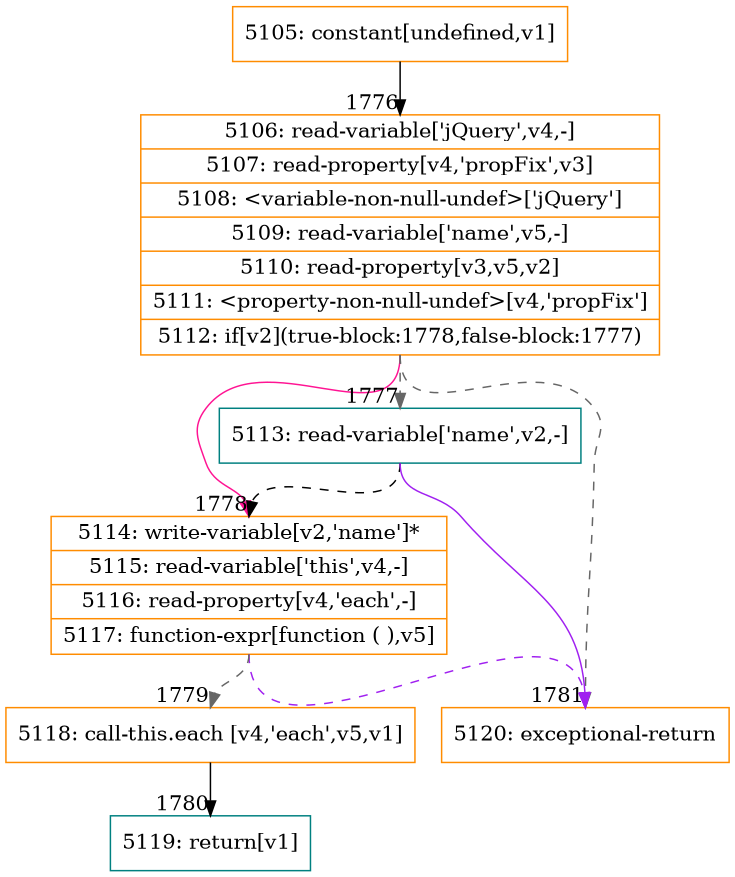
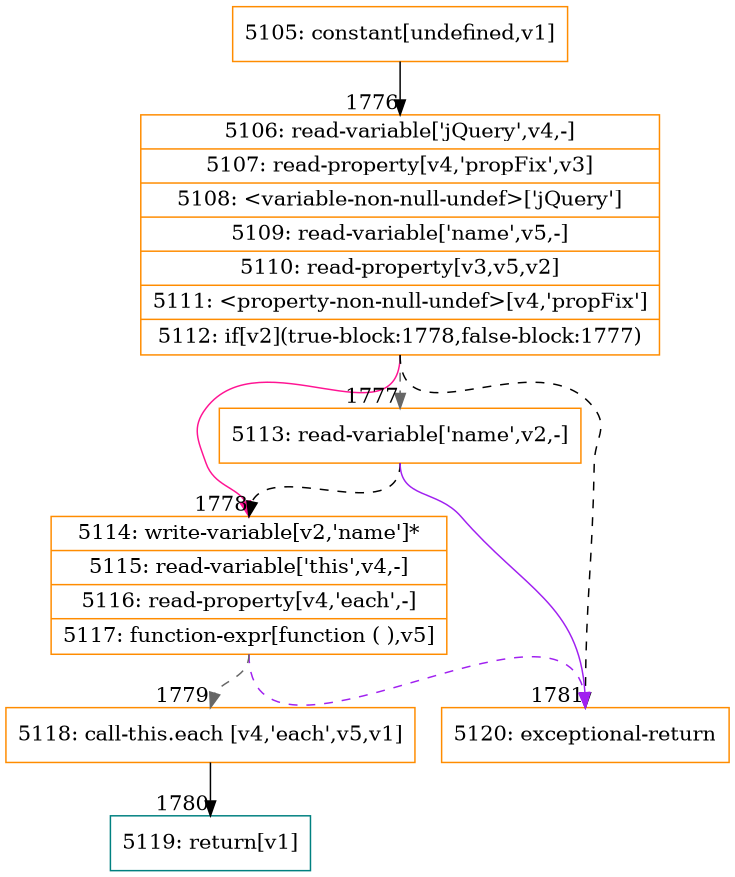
node "5113: read-variable['name',v2,-]": color teal -> darkorange
edge "5106: read-variable['jQuery',v4,-]" -> "5120: exceptional-return": color gray40 -> black
